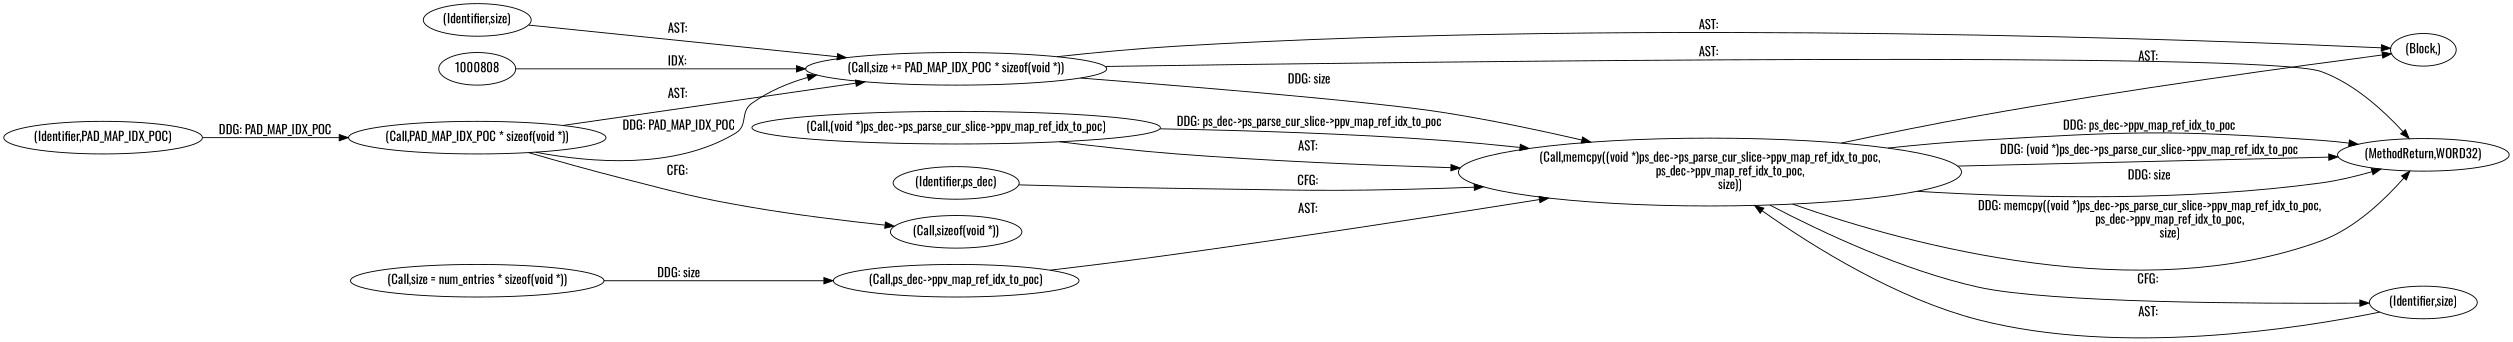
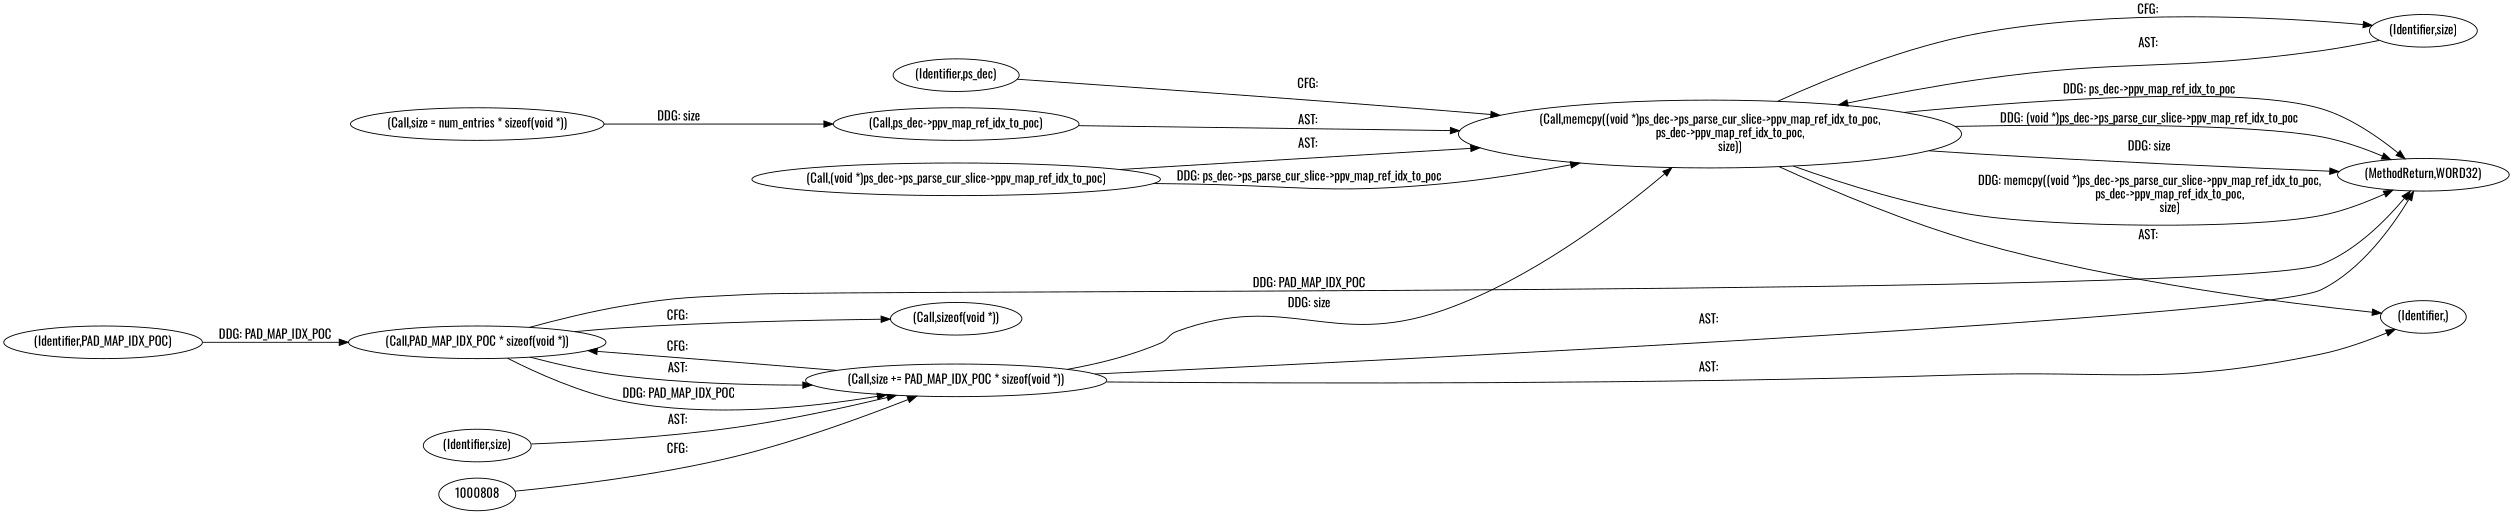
node "(Block,)": label "(Block,)" -> "(Identifier,)"
edge "1000808" -> "(Call,size += PAD_MAP_IDX_POC * sizeof(void *))": label "IDX: " -> "CFG: "
edge "(Call,PAD_MAP_IDX_POC * sizeof(void *))" -> "(MethodReturn,WORD32)": added, label "DDG: PAD_MAP_IDX_POC"
edge "(Call,size += PAD_MAP_IDX_POC * sizeof(void *))" -> "(Call,PAD_MAP_IDX_POC * sizeof(void *))": added, label "CFG:"
